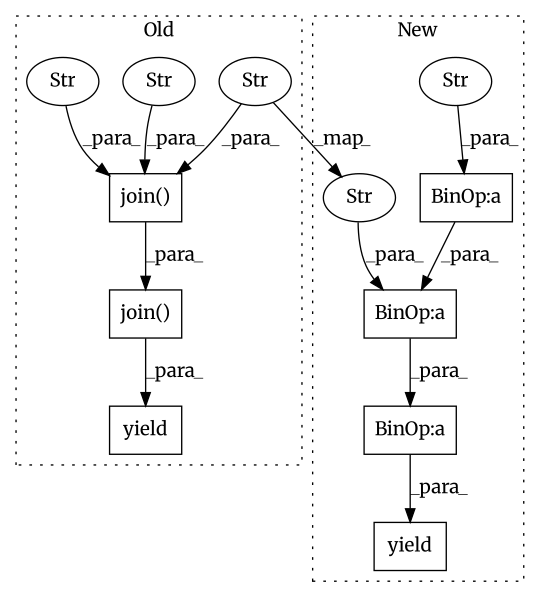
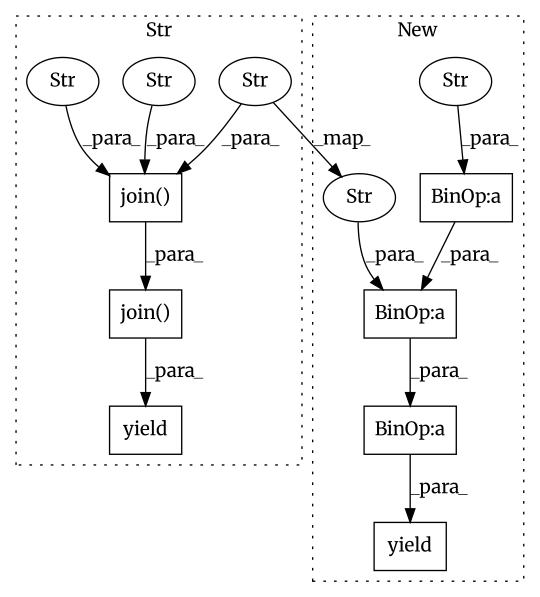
cluster "Old": label "Old" -> "Str"
